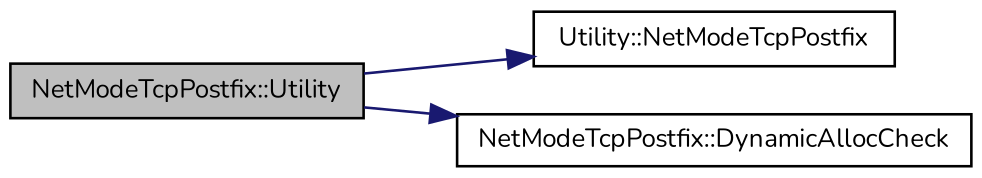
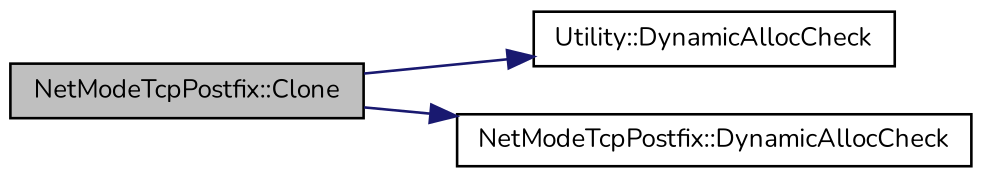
node "Utility::NetModeTcpPostfix": label "Utility::NetModeTcpPostfix" -> "Utility::DynamicAllocCheck"
node "NetModeTcpPostfix::Utility": label "NetModeTcpPostfix::Utility" -> "NetModeTcpPostfix::Clone"
